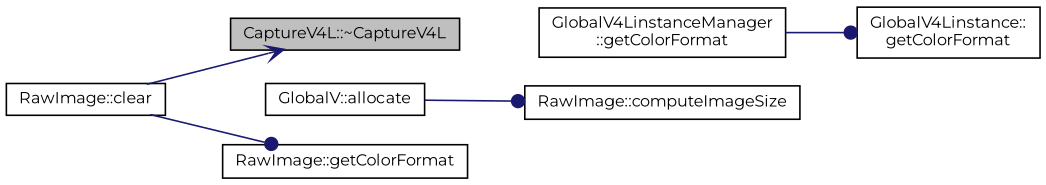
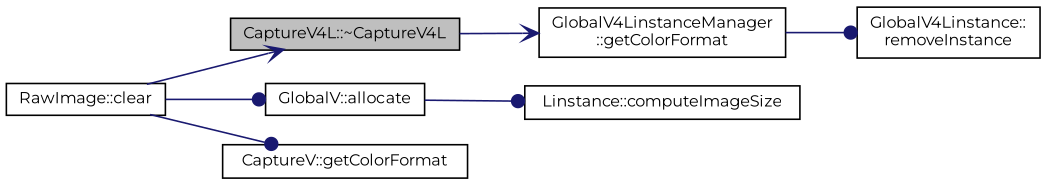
edge "CaptureV4L::~CaptureV4L" -> "GlobalV4LinstanceManager ::getColorFormat": added
node "GlobalV4Linstance:: getColorFormat": label "GlobalV4Linstance:: getColorFormat" -> "GlobalV4Linstance:: removeInstance"
edge "RawImage::clear" -> "GlobalV::allocate": added
node "RawImage::computeImageSize": label "RawImage::computeImageSize" -> "Linstance::computeImageSize"
node "RawImage::getColorFormat": label "RawImage::getColorFormat" -> "CaptureV::getColorFormat"
